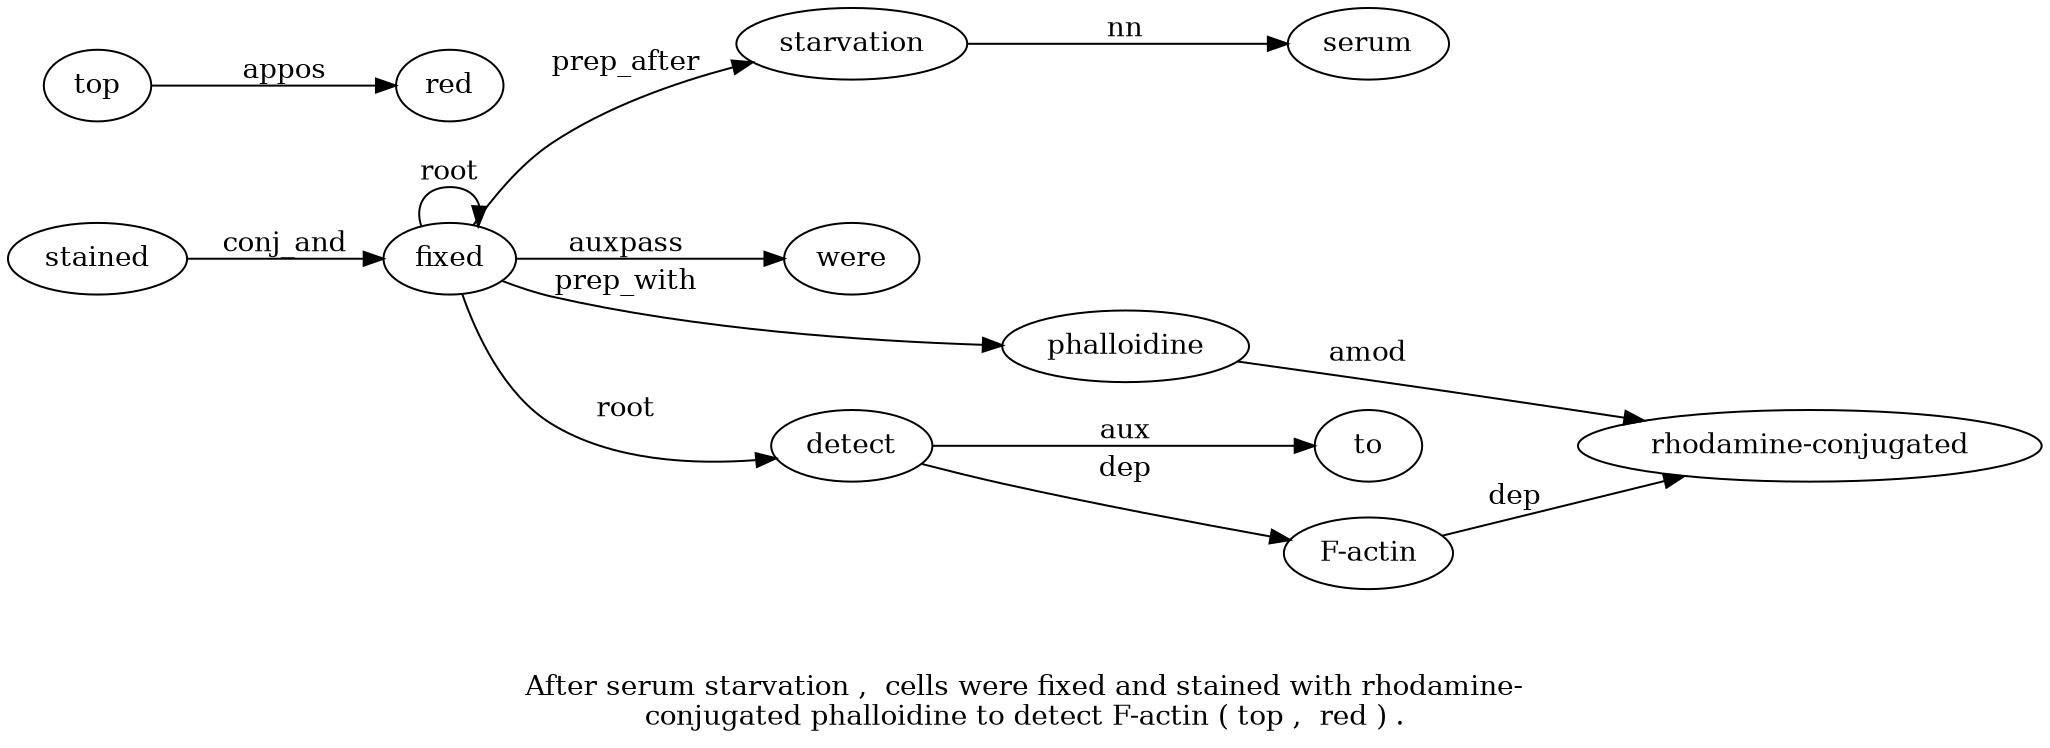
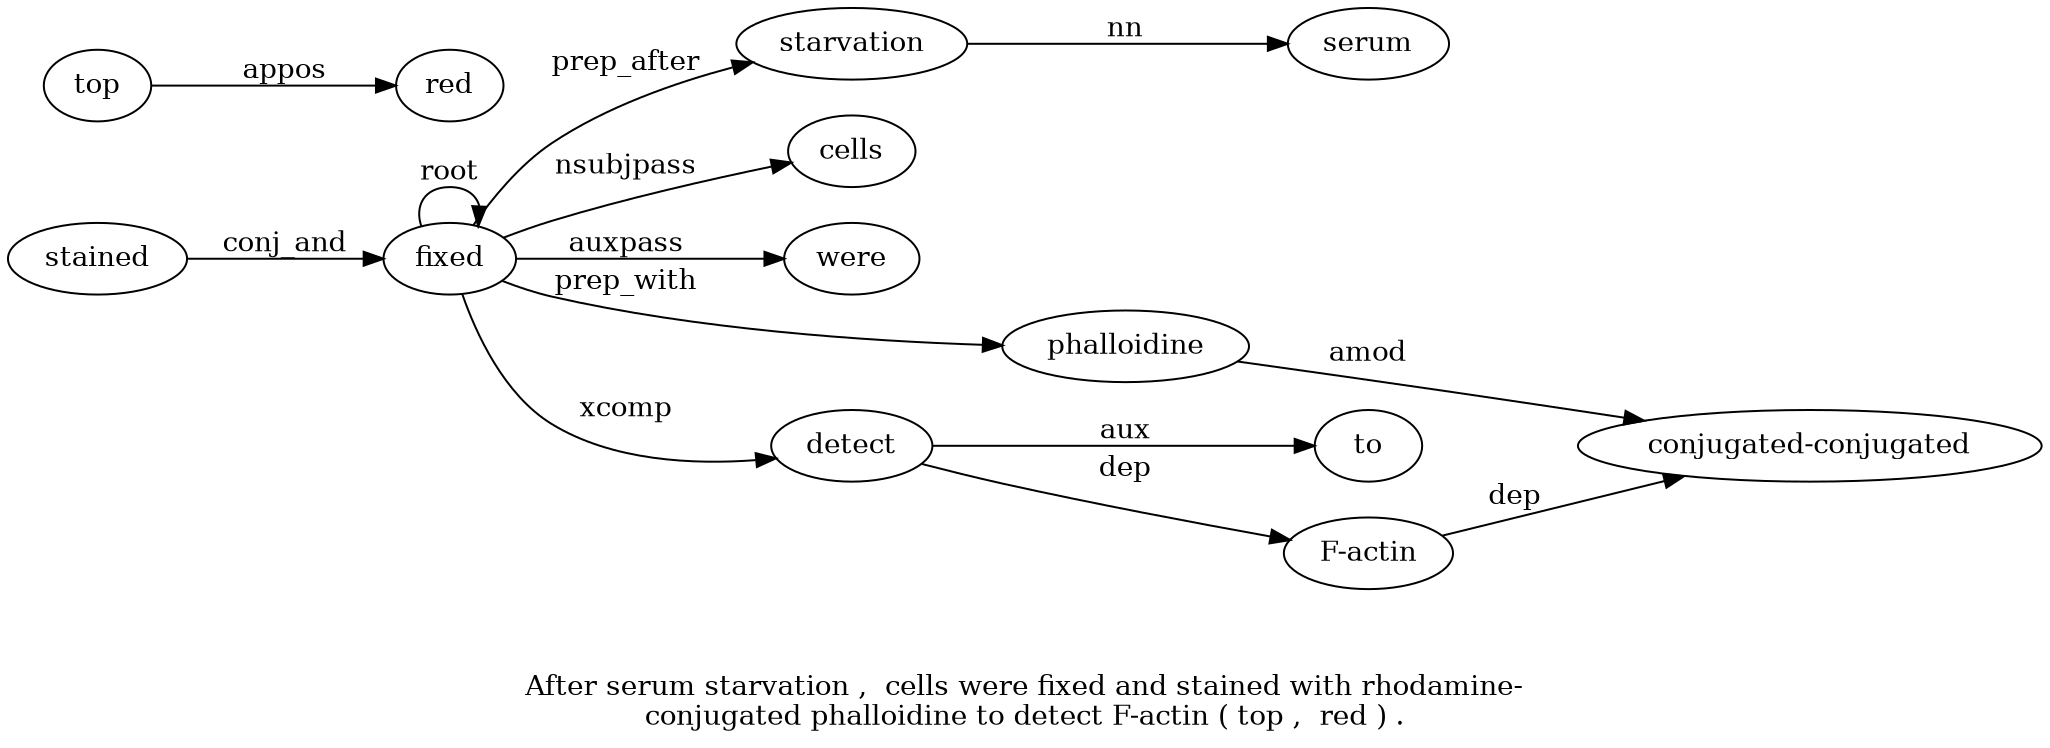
node "cells": added
edge "fixed" -> "detect": label "root" -> "xcomp"
node "rhodamine-conjugated": label "rhodamine-conjugated" -> "conjugated-conjugated"
